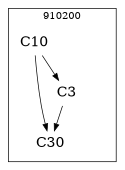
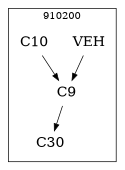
node "VEH": added
edge "C10" -> "C30": removed
node "C3": label "C3" -> "C9"
